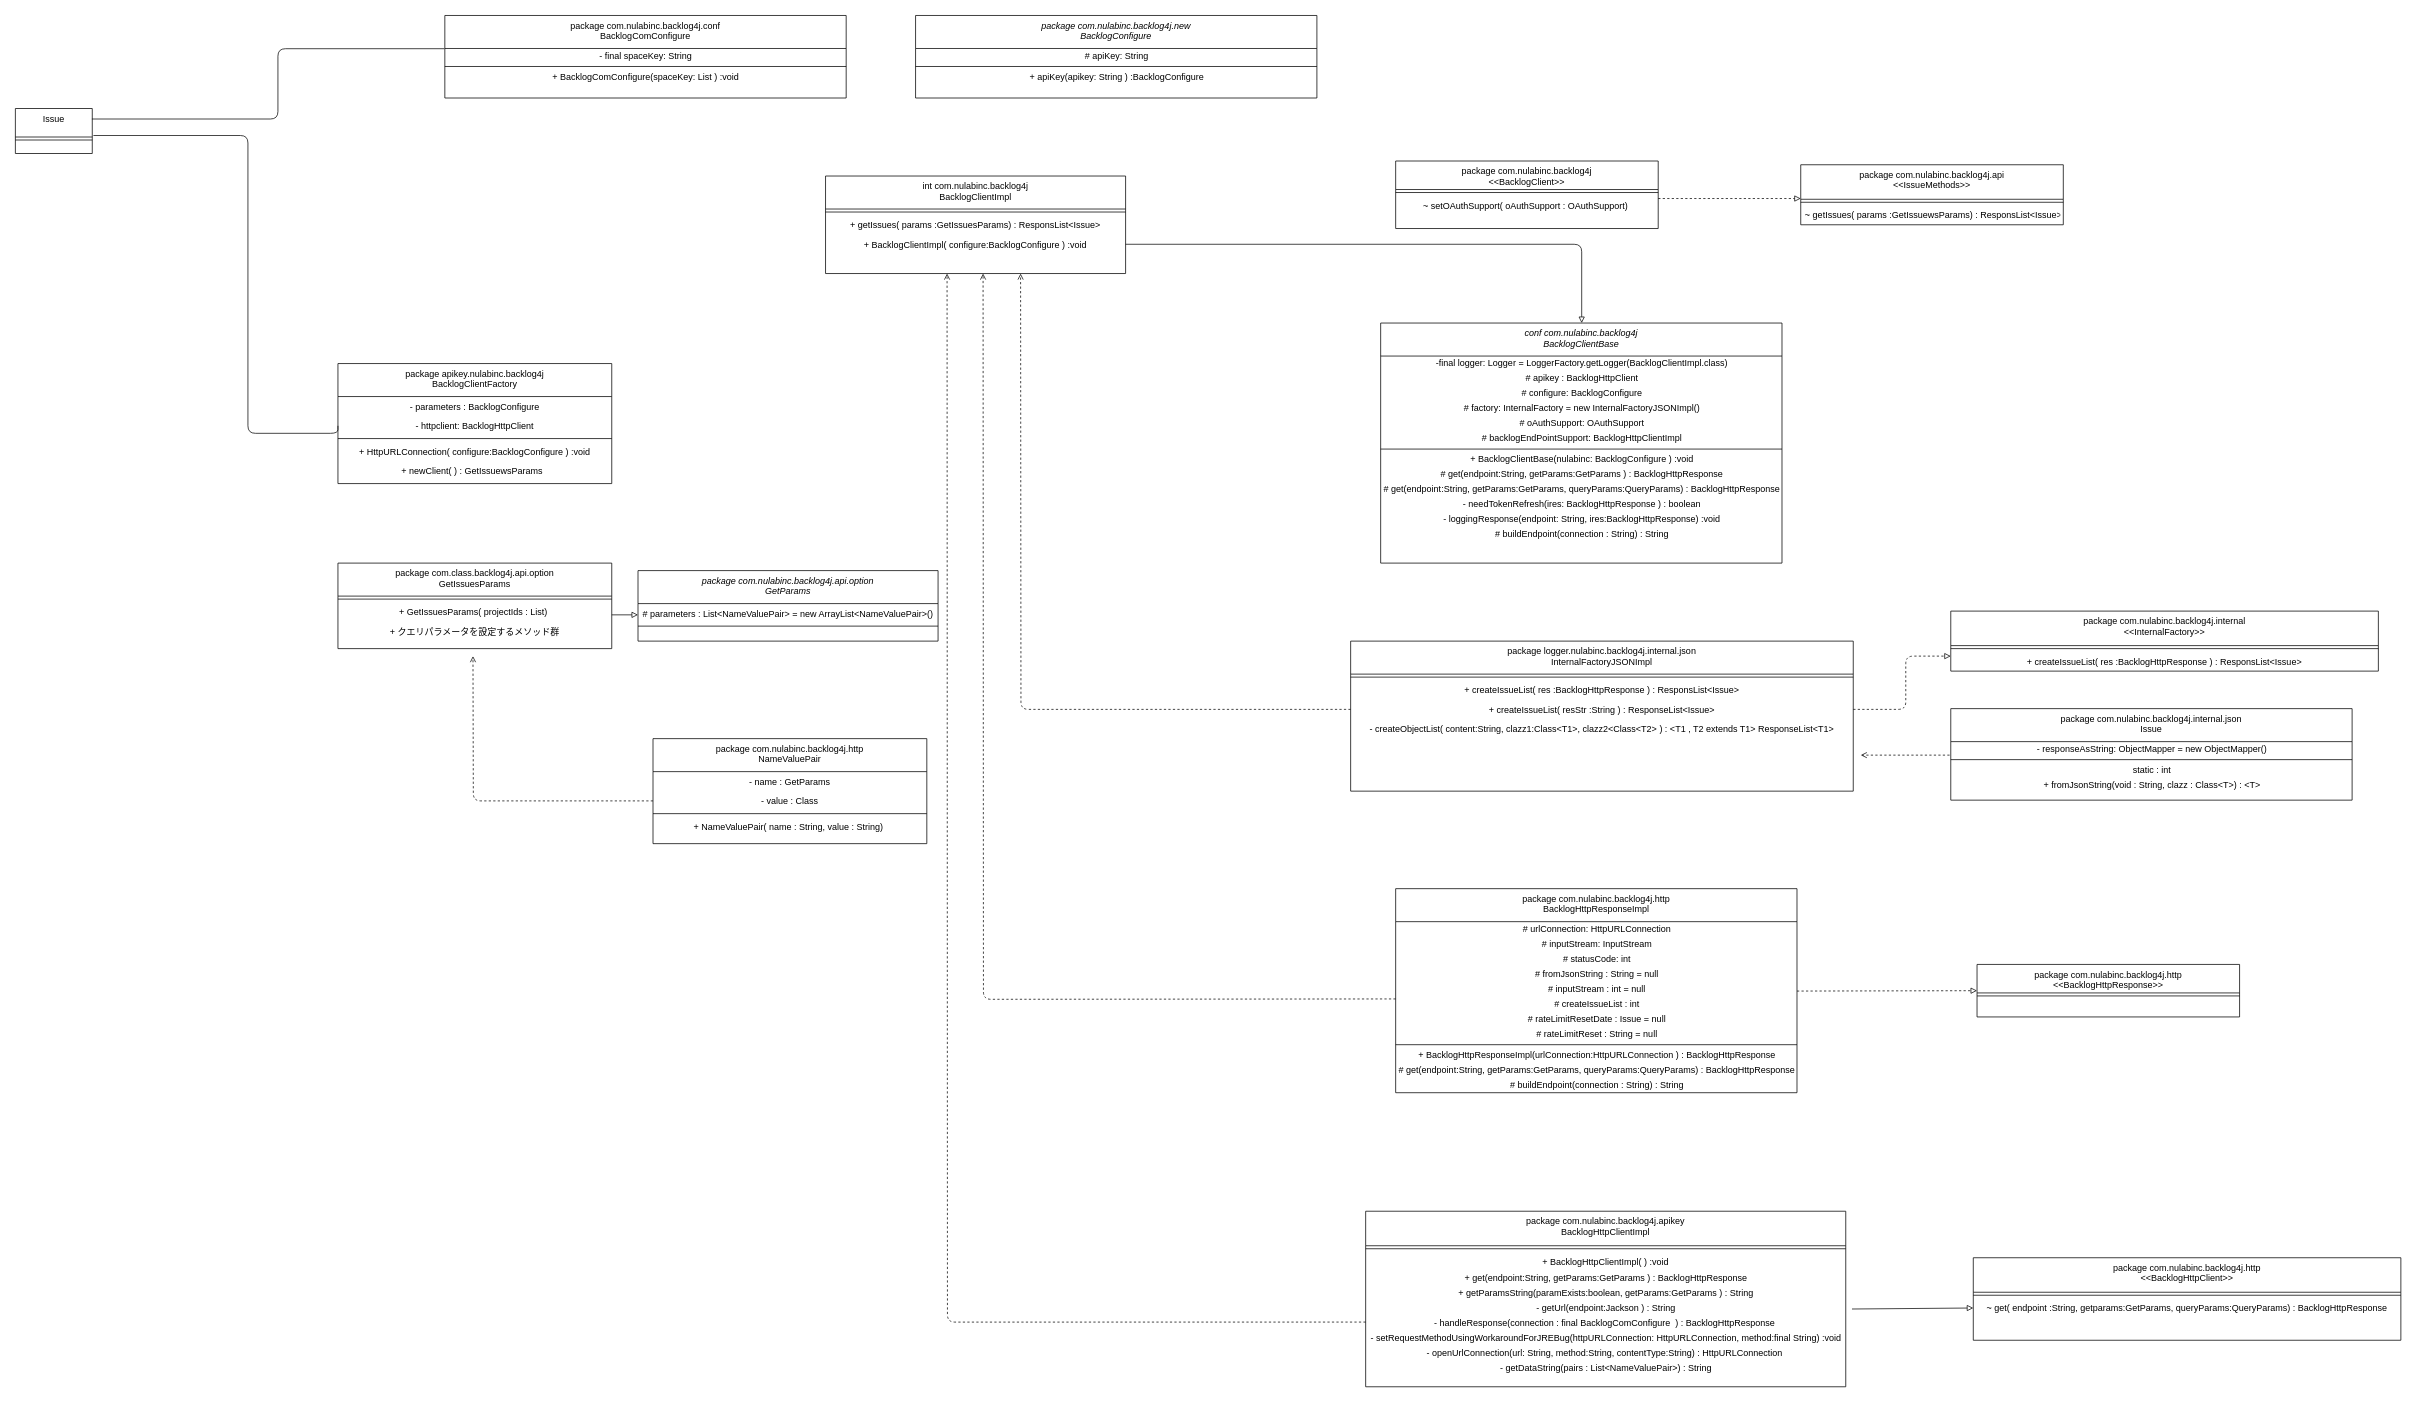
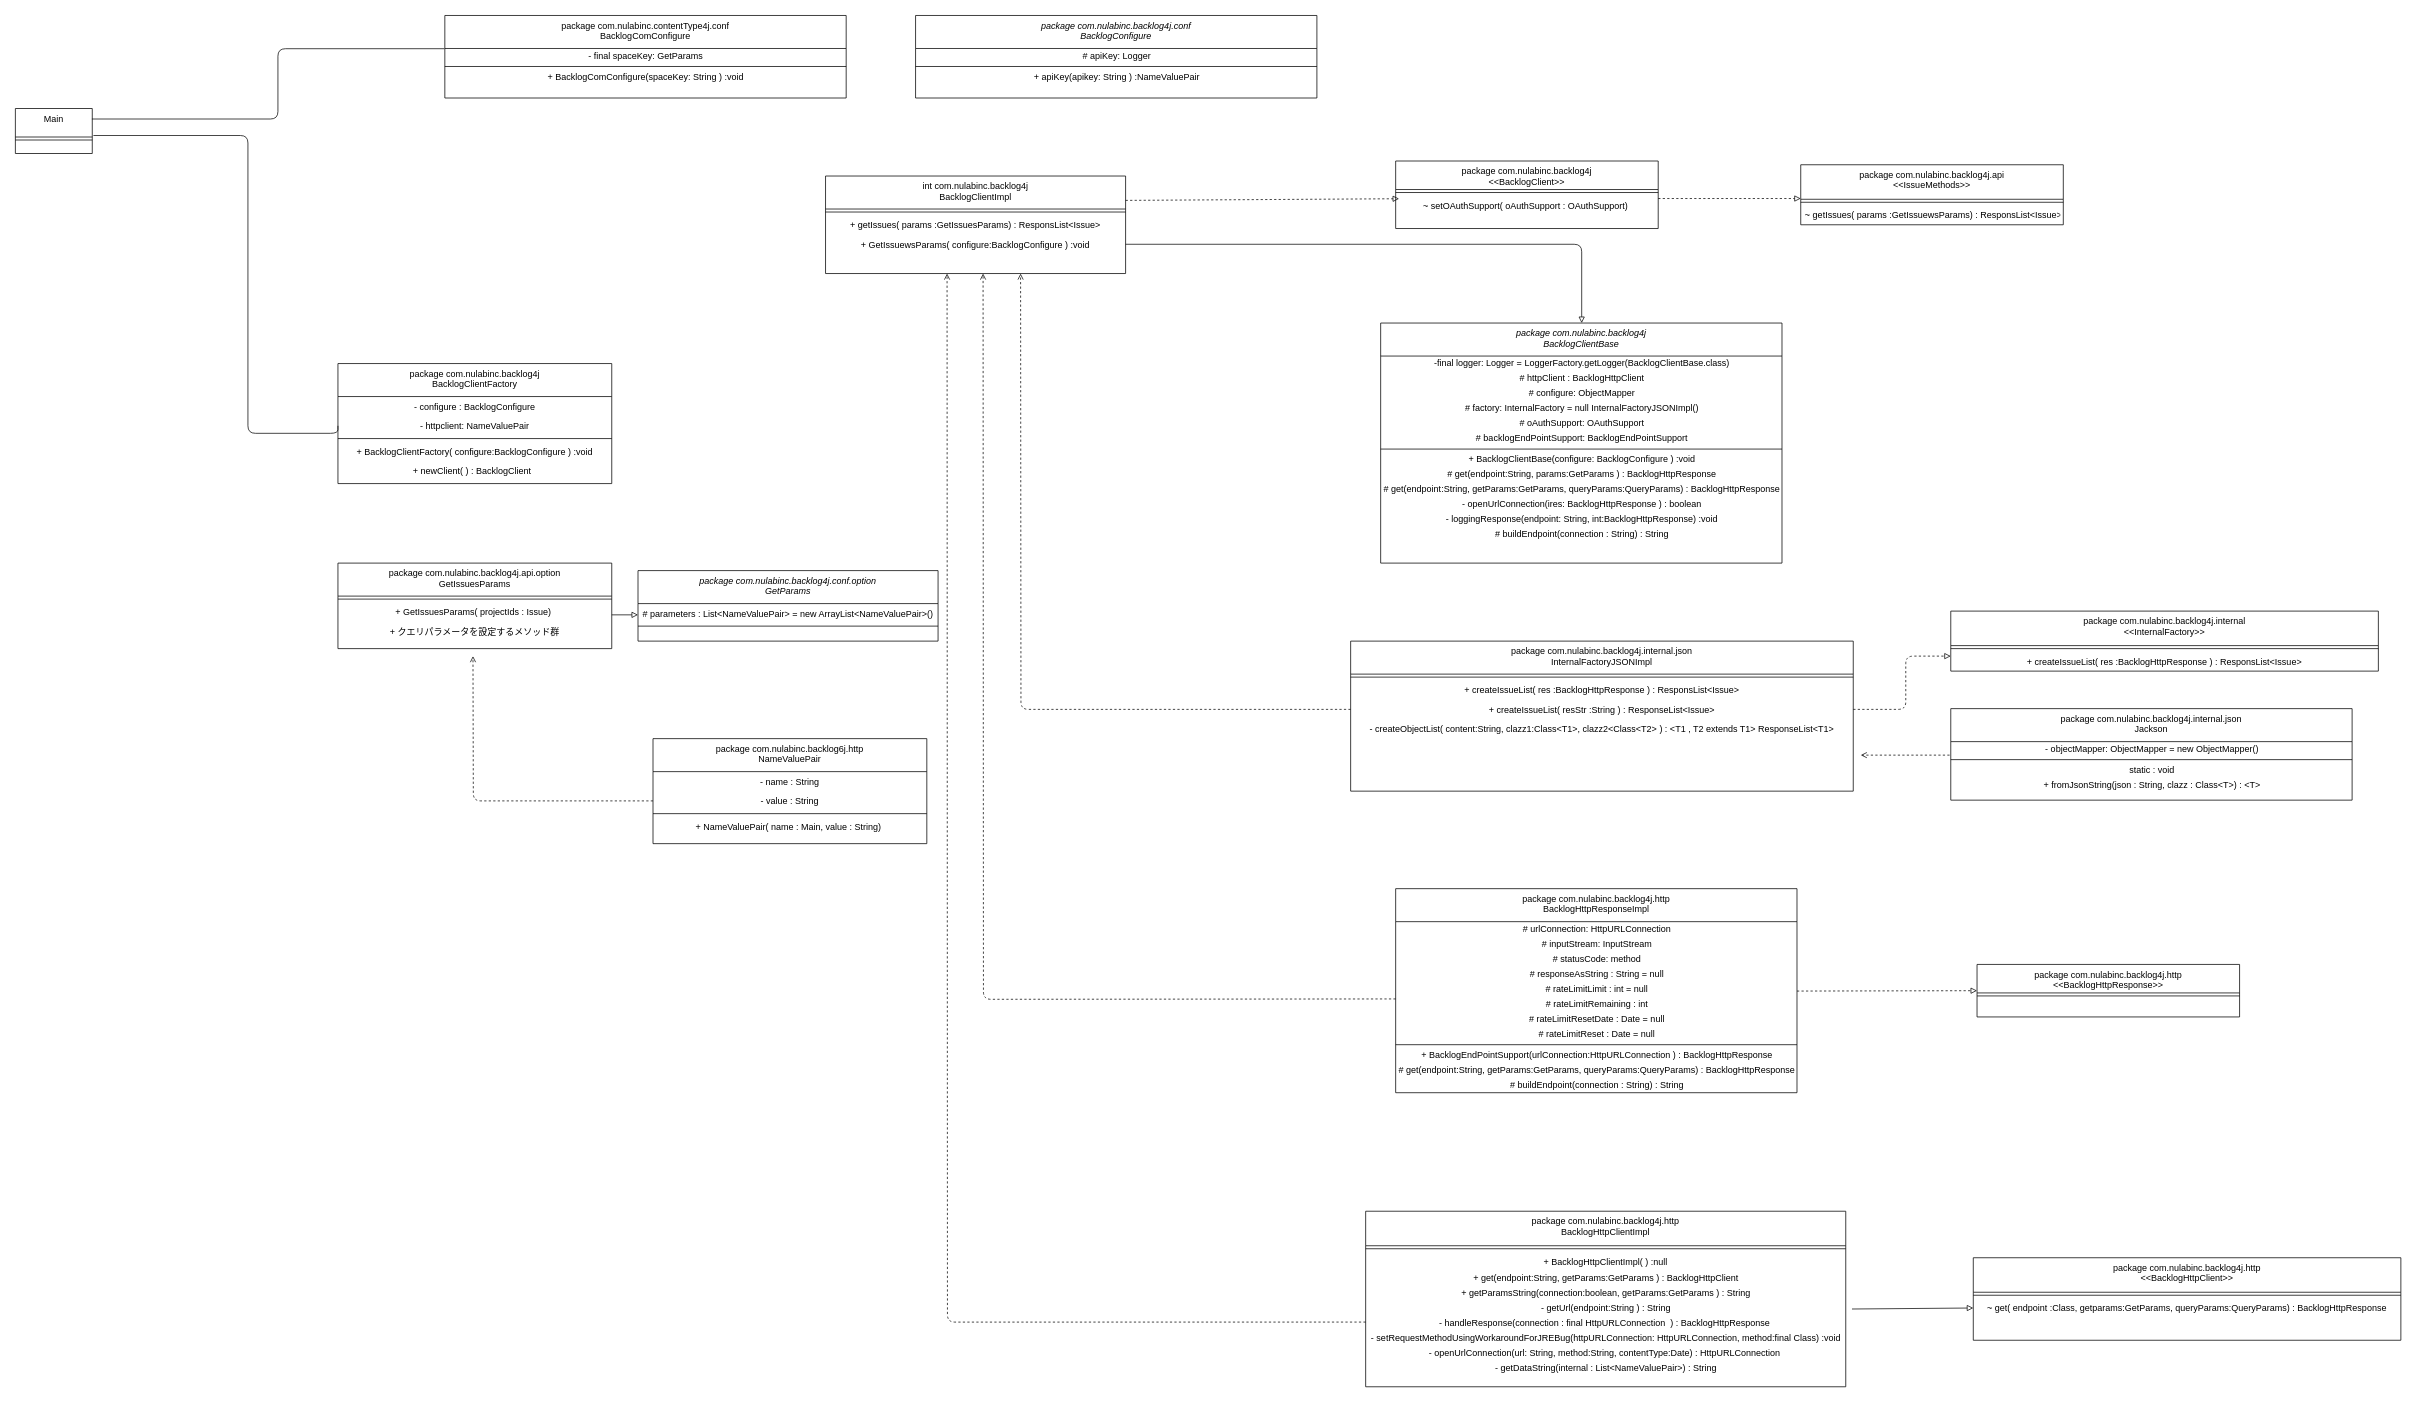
node "package com.nulabinc.backlog4j.conf BacklogComConfigure": label "package com.nulabinc.backlog4j.conf BacklogComConfigure" -> "package com.nulabinc.contentType4j.conf BacklogComConfigure"
node "package com.nulabinc.backlog4j.new BacklogConfigure": label "package com.nulabinc.backlog4j.new BacklogConfigure" -> "package com.nulabinc.backlog4j.conf BacklogConfigure"
node "- final spaceKey: String": label "- final spaceKey: String" -> "- final spaceKey: GetParams"
node "# apiKey: String": label "# apiKey: String" -> "# apiKey: Logger"
node "+ BacklogComConfigure(spaceKey: List ) :void": label "+ BacklogComConfigure(spaceKey: List ) :void" -> "+ BacklogComConfigure(spaceKey: String ) :void"
node "+ apiKey(apikey: String ) :BacklogConfigure": label "+ apiKey(apikey: String ) :BacklogConfigure" -> "+ apiKey(apikey: String ) :NameValuePair"
node "Issue": label "Issue" -> "Main"
edge "int com.nulabinc.backlog4j BacklogClientImpl" -> "~ setOAuthSupport( oAuthSupport : OAuthSupport)": added
node "+ BacklogClientImpl( configure:BacklogConfigure ) :void": label "+ BacklogClientImpl( configure:BacklogConfigure ) :void" -> "+ GetIssuewsParams( configure:BacklogConfigure ) :void"
node "conf com.nulabinc.backlog4j BacklogClientBase": label "conf com.nulabinc.backlog4j BacklogClientBase" -> "package com.nulabinc.backlog4j BacklogClientBase"
node "-final logger: Logger = LoggerFactory.getLogger(BacklogClientImpl.class)": label "-final logger: Logger = LoggerFactory.getLogger(BacklogClientImpl.class)" -> "-final logger: Logger = LoggerFactory.getLogger(BacklogClientBase.class)"
node "package apikey.nulabinc.backlog4j BacklogClientFactory": label "package apikey.nulabinc.backlog4j BacklogClientFactory" -> "package com.nulabinc.backlog4j BacklogClientFactory"
node "# apikey : BacklogHttpClient": label "# apikey : BacklogHttpClient" -> "# httpClient : BacklogHttpClient"
node "# configure: BacklogConfigure": label "# configure: BacklogConfigure" -> "# configure: ObjectMapper"
node "- parameters : BacklogConfigure": label "- parameters : BacklogConfigure" -> "- configure : BacklogConfigure"
node "# factory: InternalFactory = new InternalFactoryJSONImpl()": label "# factory: InternalFactory = new InternalFactoryJSONImpl()" -> "# factory: InternalFactory = null InternalFactoryJSONImpl()"
node "- httpclient: BacklogHttpClient": label "- httpclient: BacklogHttpClient" -> "- httpclient: NameValuePair"
node "# backlogEndPointSupport: BacklogHttpClientImpl": label "# backlogEndPointSupport: BacklogHttpClientImpl" -> "# backlogEndPointSupport: BacklogEndPointSupport"
node "+ HttpURLConnection( configure:BacklogConfigure ) :void": label "+ HttpURLConnection( configure:BacklogConfigure ) :void" -> "+ BacklogClientFactory( configure:BacklogConfigure ) :void"
node "+ BacklogClientBase(nulabinc: BacklogConfigure ) :void": label "+ BacklogClientBase(nulabinc: BacklogConfigure ) :void" -> "+ BacklogClientBase(configure: BacklogConfigure ) :void"
node "+ newClient( ) : GetIssuewsParams": label "+ newClient( ) : GetIssuewsParams" -> "+ newClient( ) : BacklogClient"
node "# get(endpoint:String, getParams:GetParams ) : BacklogHttpResponse": label "# get(endpoint:String, getParams:GetParams ) : BacklogHttpResponse" -> "# get(endpoint:String, params:GetParams ) : BacklogHttpResponse"
node "- needTokenRefresh(ires: BacklogHttpResponse ) : boolean": label "- needTokenRefresh(ires: BacklogHttpResponse ) : boolean" -> "- openUrlConnection(ires: BacklogHttpResponse ) : boolean"
node "- loggingResponse(endpoint: String, ires:BacklogHttpResponse) :void": label "- loggingResponse(endpoint: String, ires:BacklogHttpResponse) :void" -> "- loggingResponse(endpoint: String, int:BacklogHttpResponse) :void"
node "package com.class.backlog4j.api.option GetIssuesParams": label "package com.class.backlog4j.api.option GetIssuesParams" -> "package com.nulabinc.backlog4j.api.option GetIssuesParams"
node "package com.nulabinc.backlog4j.api.option GetParams": label "package com.nulabinc.backlog4j.api.option GetParams" -> "package com.nulabinc.backlog4j.conf.option GetParams"
node "+ GetIssuesParams( projectIds : List)": label "+ GetIssuesParams( projectIds : List)" -> "+ GetIssuesParams( projectIds : Issue)"
node "package logger.nulabinc.backlog4j.internal.json InternalFactoryJSONImpl": label "package logger.nulabinc.backlog4j.internal.json InternalFactoryJSONImpl" -> "package com.nulabinc.backlog4j.internal.json InternalFactoryJSONImpl"
node "package com.nulabinc.backlog4j.internal.json Issue": label "package com.nulabinc.backlog4j.internal.json Issue" -> "package com.nulabinc.backlog4j.internal.json Jackson"
node "package com.nulabinc.backlog4j.http NameValuePair": label "package com.nulabinc.backlog4j.http NameValuePair" -> "package com.nulabinc.backlog6j.http NameValuePair"
node "- responseAsString: ObjectMapper = new ObjectMapper()": label "- responseAsString: ObjectMapper = new ObjectMapper()" -> "- objectMapper: ObjectMapper = new ObjectMapper()"
node "static : int": label "static : int" -> "static : void"
node "- name : GetParams": label "- name : GetParams" -> "- name : String"
node "+ fromJsonString(void : String, clazz : Class<T>) : <T>": label "+ fromJsonString(void : String, clazz : Class<T>) : <T>" -> "+ fromJsonString(json : String, clazz : Class<T>) : <T>"
node "- value : Class": label "- value : Class" -> "- value : String"
node "+ NameValuePair( name : String, value : String)": label "+ NameValuePair( name : String, value : String)" -> "+ NameValuePair( name : Main, value : String)"
node "# statusCode: int": label "# statusCode: int" -> "# statusCode: method"
node "# fromJsonString : String = null": label "# fromJsonString : String = null" -> "# responseAsString : String = null"
node "# inputStream : int = null": label "# inputStream : int = null" -> "# rateLimitLimit : int = null"
node "# createIssueList : int": label "# createIssueList : int" -> "# rateLimitRemaining : int"
node "# rateLimitResetDate : Issue = null": label "# rateLimitResetDate : Issue = null" -> "# rateLimitResetDate : Date = null"
node "# rateLimitReset : String = null": label "# rateLimitReset : String = null" -> "# rateLimitReset : Date = null"
node "+ BacklogHttpResponseImpl(urlConnection:HttpURLConnection ) : BacklogHttpResponse": label "+ BacklogHttpResponseImpl(urlConnection:HttpURLConnection ) : BacklogHttpResponse" -> "+ BacklogEndPointSupport(urlConnection:HttpURLConnection ) : BacklogHttpResponse"
node "package com.nulabinc.backlog4j.apikey BacklogHttpClientImpl": label "package com.nulabinc.backlog4j.apikey BacklogHttpClientImpl" -> "package com.nulabinc.backlog4j.http BacklogHttpClientImpl"
node "+ BacklogHttpClientImpl( ) :void": label "+ BacklogHttpClientImpl( ) :void" -> "+ BacklogHttpClientImpl( ) :null"
node "+ get(endpoint:String, getParams:GetParams ) : BacklogHttpResponse": label "+ get(endpoint:String, getParams:GetParams ) : BacklogHttpResponse" -> "+ get(endpoint:String, getParams:GetParams ) : BacklogHttpClient"
node "+ getParamsString(paramExists:boolean, getParams:GetParams ) : String": label "+ getParamsString(paramExists:boolean, getParams:GetParams ) : String" -> "+ getParamsString(connection:boolean, getParams:GetParams ) : String"
node "- getUrl(endpoint:Jackson ) : String": label "- getUrl(endpoint:Jackson ) : String" -> "- getUrl(endpoint:String ) : String"
node "~ get( endpoint :String, getparams:GetParams, queryParams:QueryParams) : BacklogHttpResponse": label "~ get( endpoint :String, getparams:GetParams, queryParams:QueryParams) : BacklogHttpResponse" -> "~ get( endpoint :Class, getparams:GetParams, queryParams:QueryParams) : BacklogHttpResponse"
node "- handleResponse(connection : final BacklogComConfigure ) : BacklogHttpResponse": label "- handleResponse(connection : final BacklogComConfigure ) : BacklogHttpResponse" -> "- handleResponse(connection : final HttpURLConnection ) : BacklogHttpResponse"
node "- setRequestMethodUsingWorkaroundForJREBug(httpURLConnection: HttpURLConnection, method:final String) :void": label "- setRequestMethodUsingWorkaroundForJREBug(httpURLConnection: HttpURLConnection, method:final String) :void" -> "- setRequestMethodUsingWorkaroundForJREBug(httpURLConnection: HttpURLConnection, method:final Class) :void"
node "- openUrlConnection(url: String, method:String, contentType:String) : HttpURLConnection": label "- openUrlConnection(url: String, method:String, contentType:String) : HttpURLConnection" -> "- openUrlConnection(url: String, method:String, contentType:Date) : HttpURLConnection"
node "- getDataString(pairs : List<NameValuePair>) : String": label "- getDataString(pairs : List<NameValuePair>) : String" -> "- getDataString(internal : List<NameValuePair>) : String"
